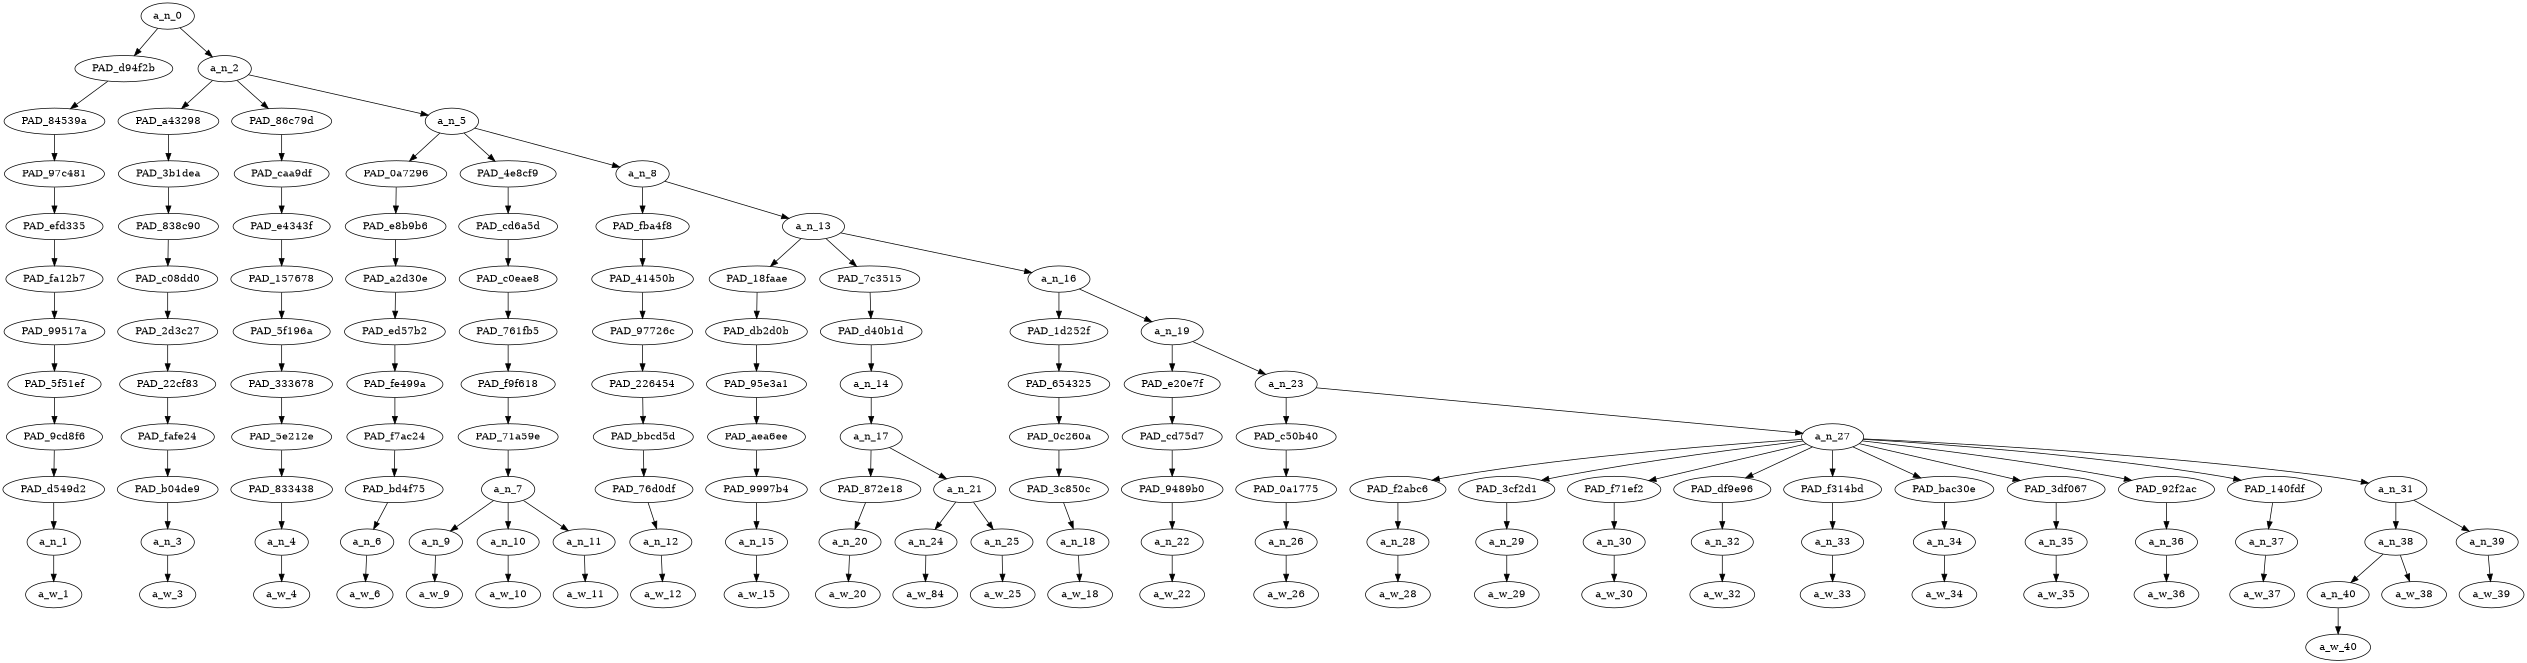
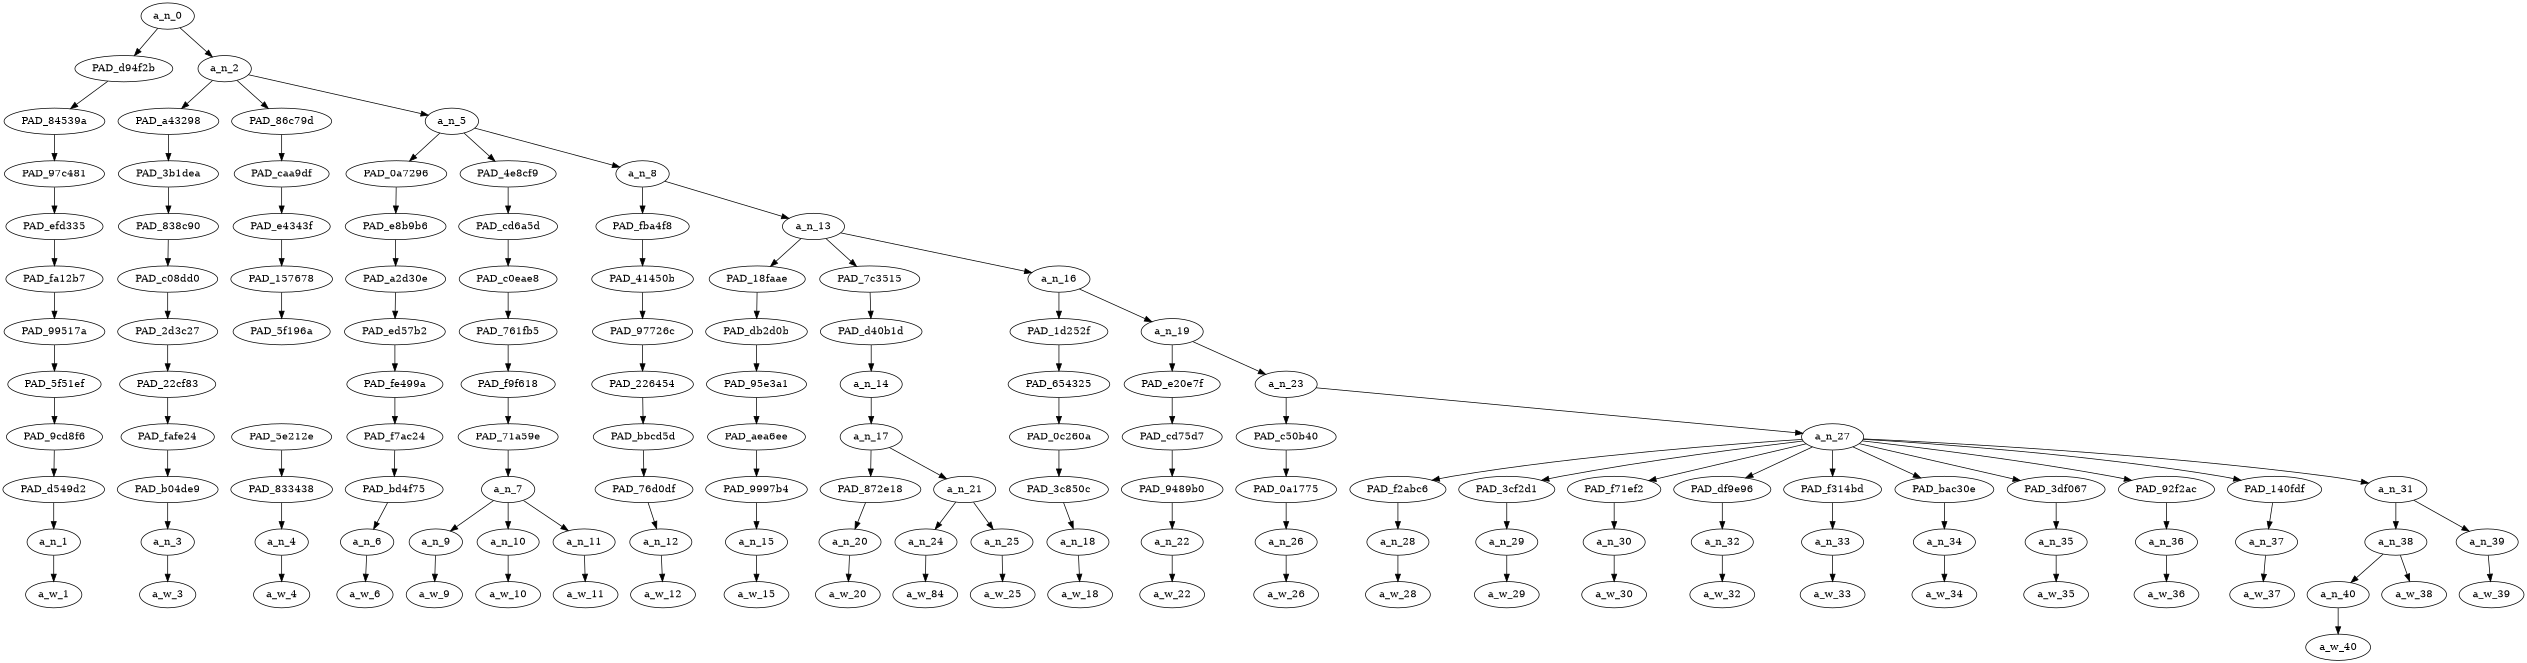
node "PAD_333678": removed
